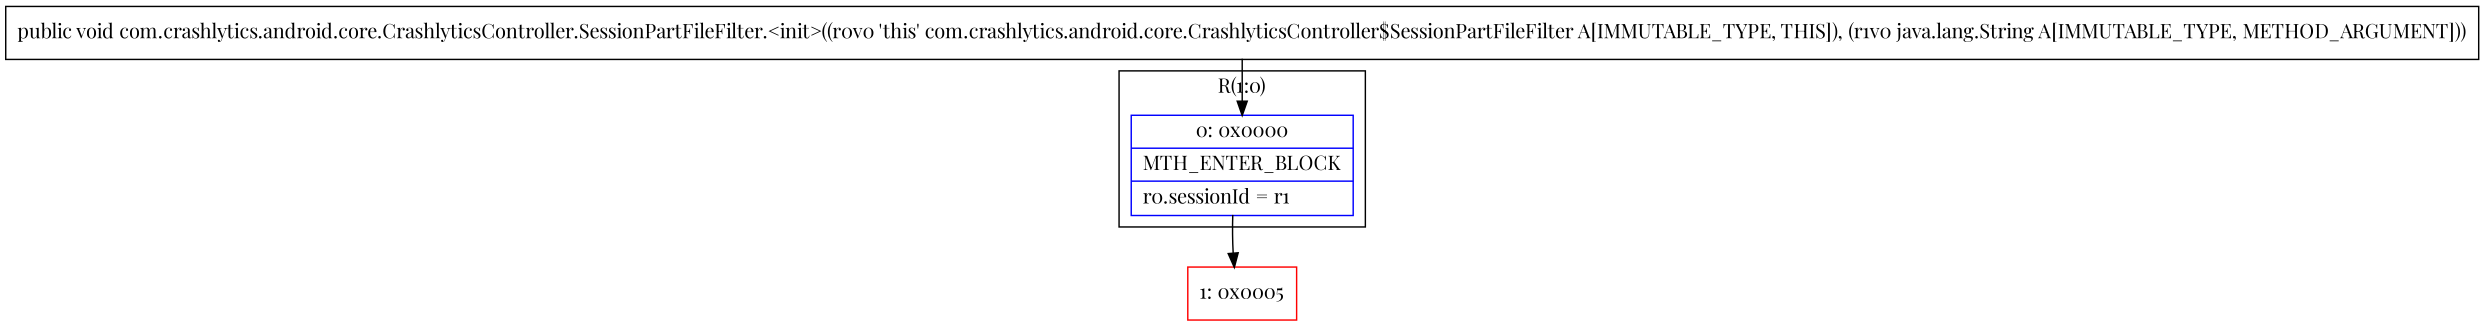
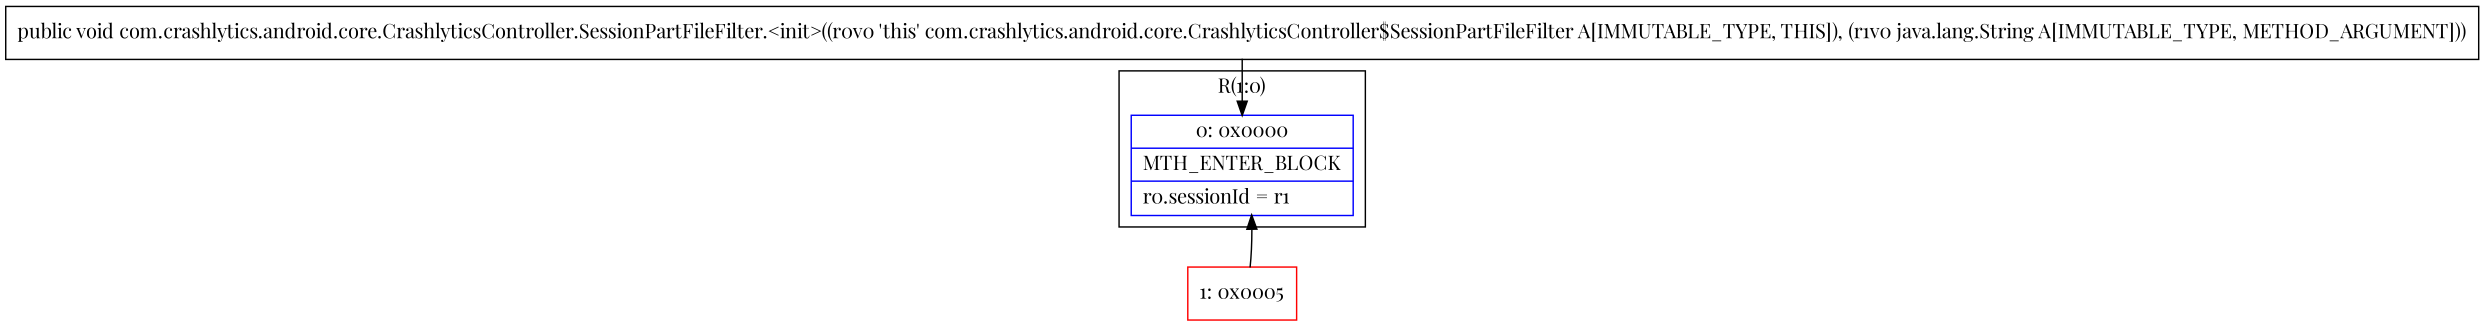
edge "0: 0x0000" -> "1: 0x0005": reversed
